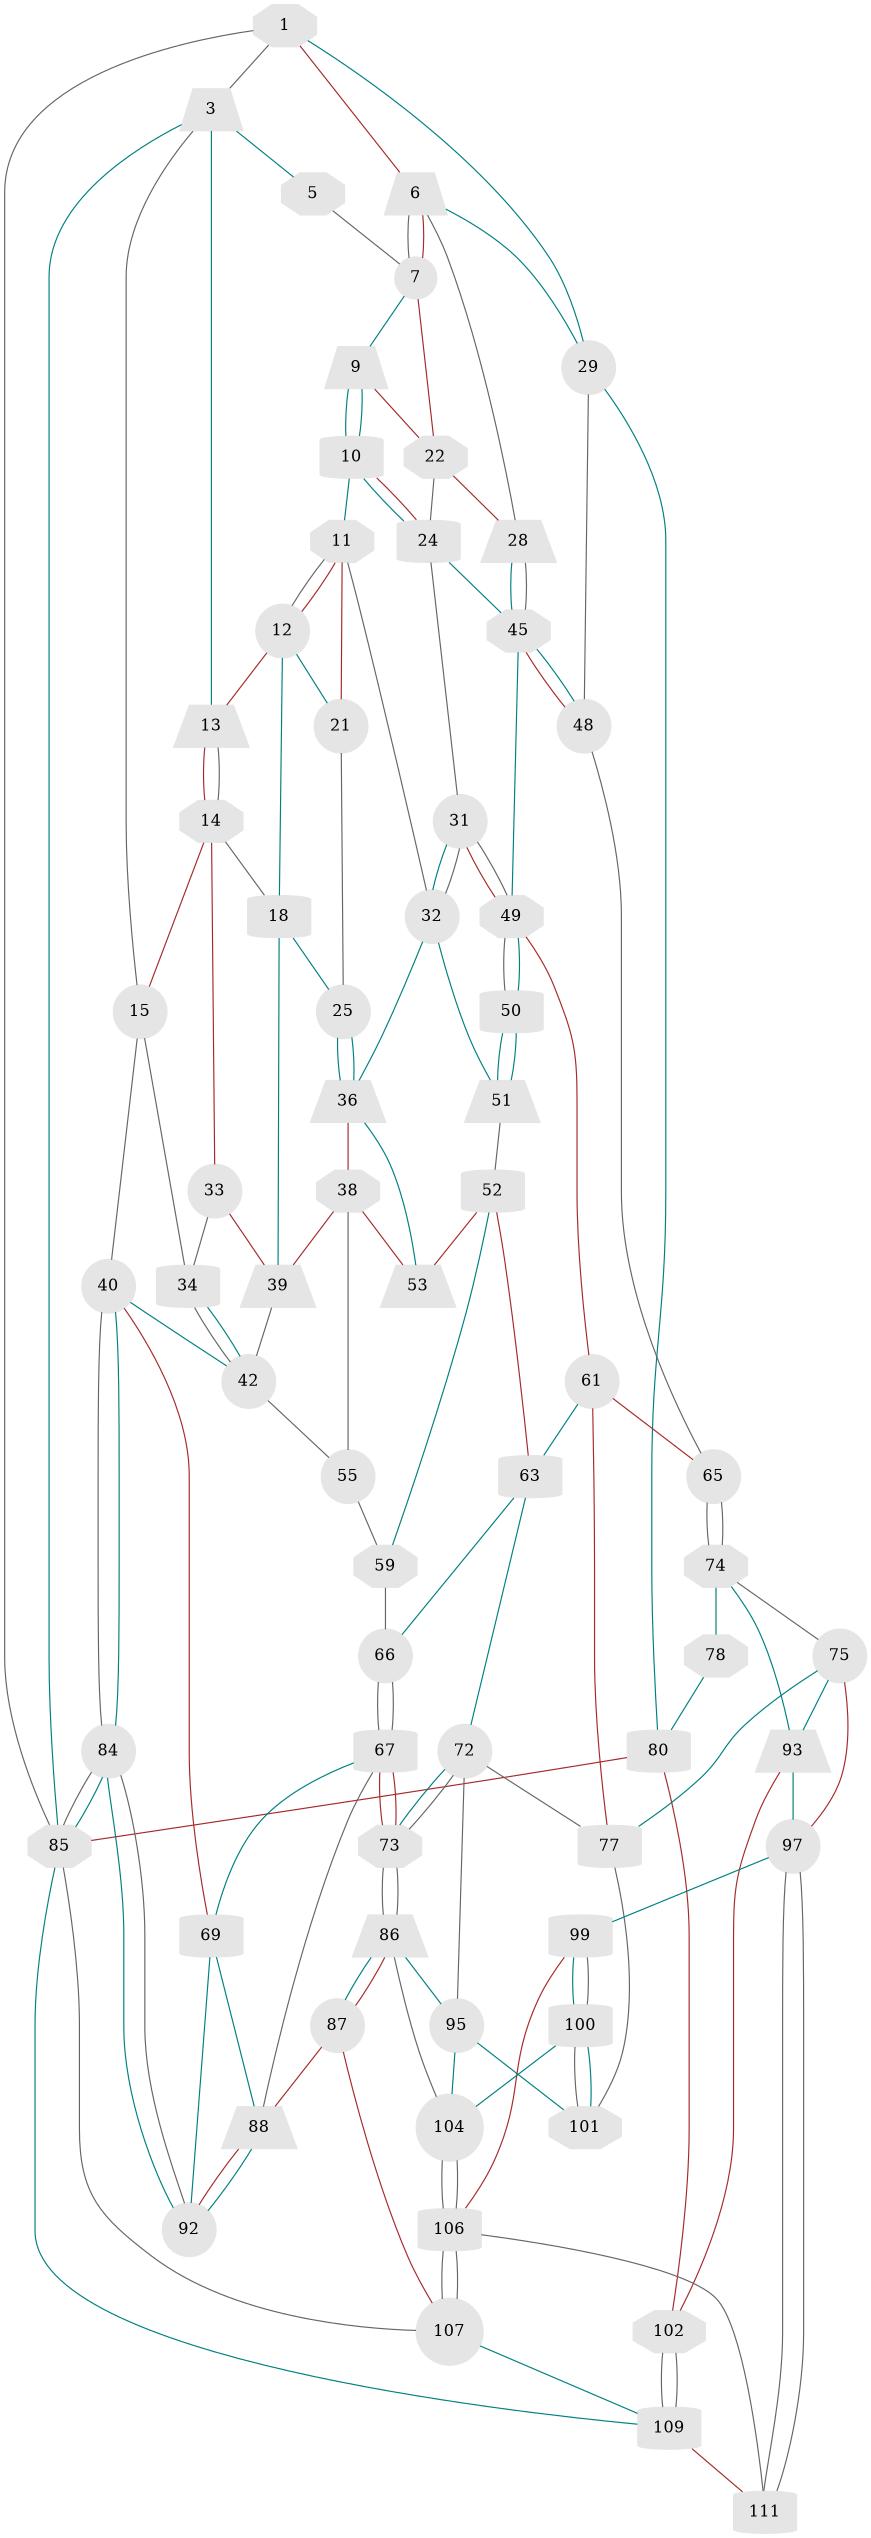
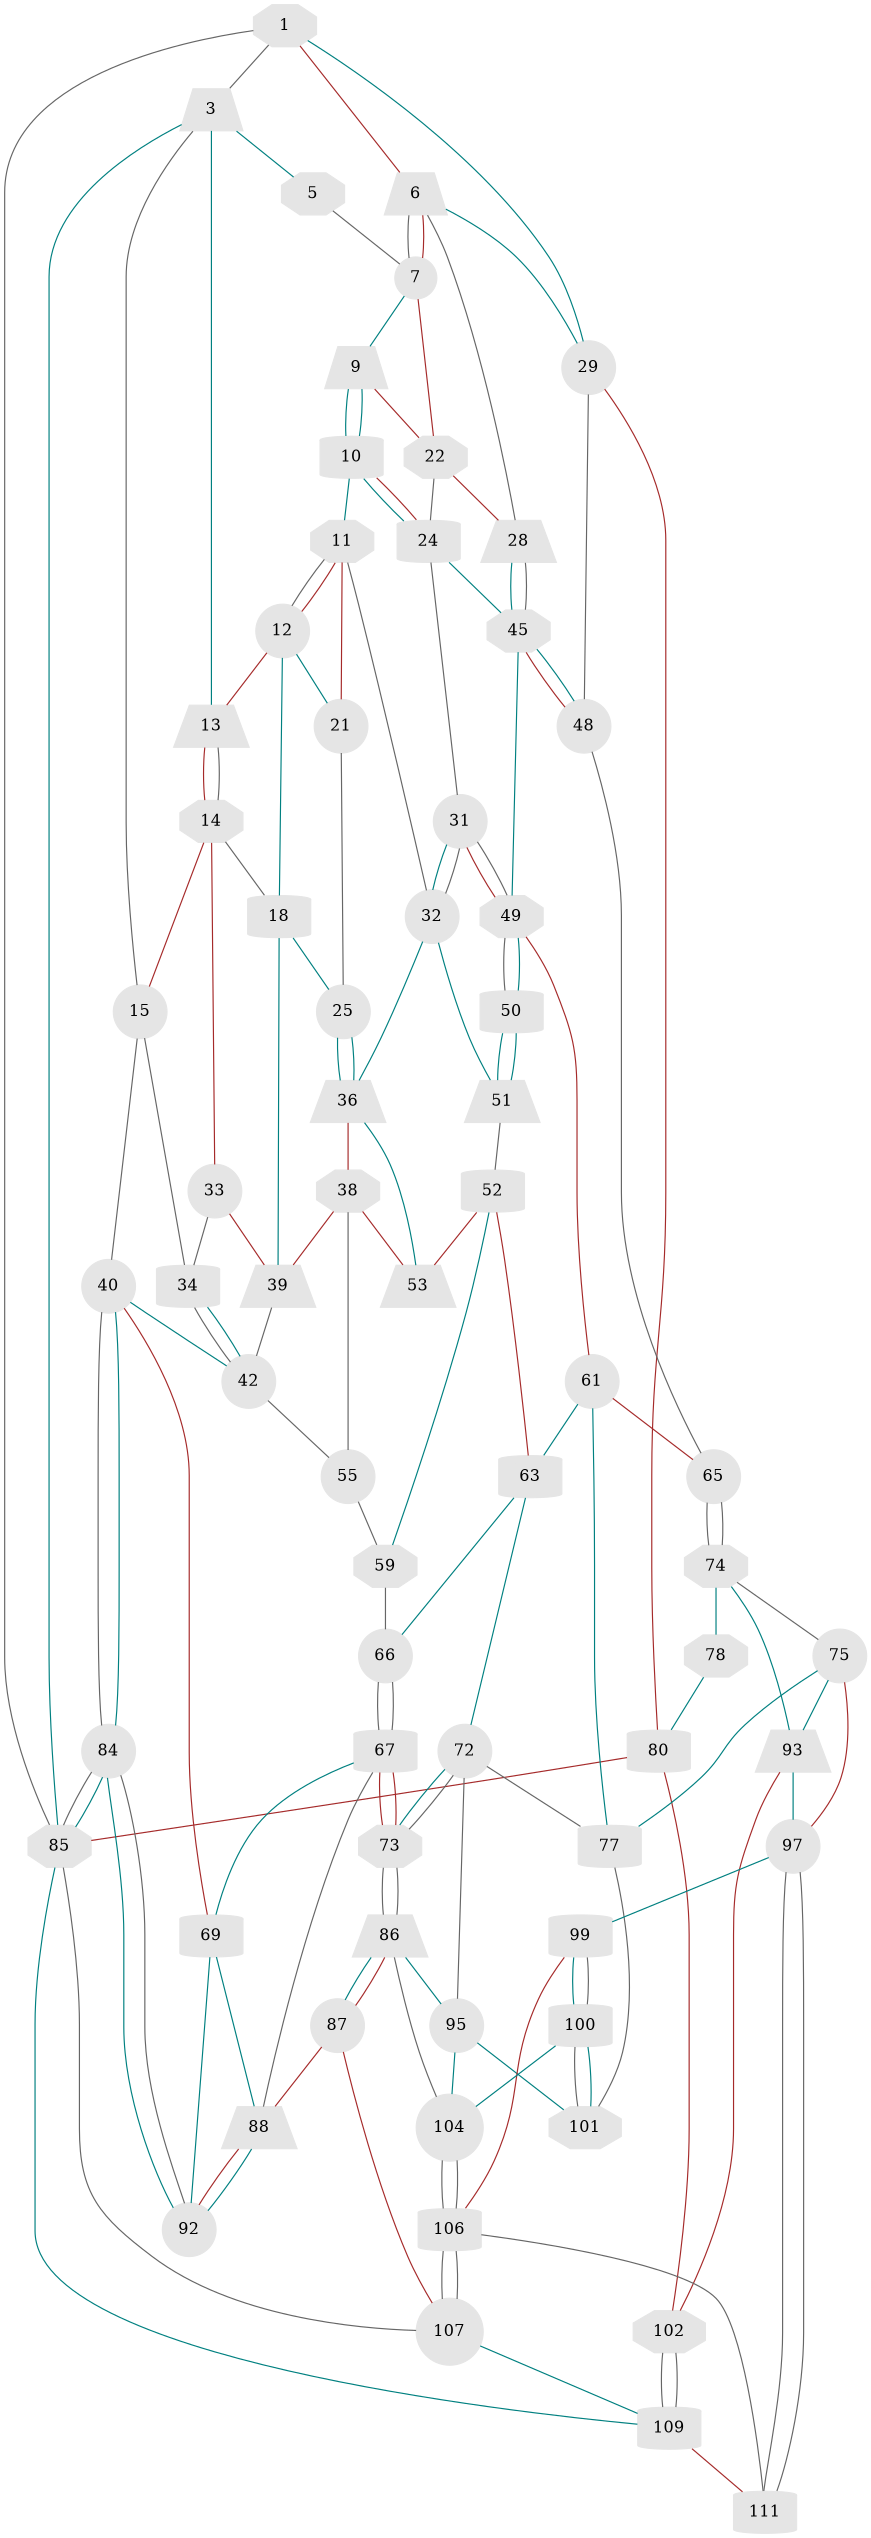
edge "29" -- "80": color teal -> brown
edge "61" -- "77": color brown -> teal
